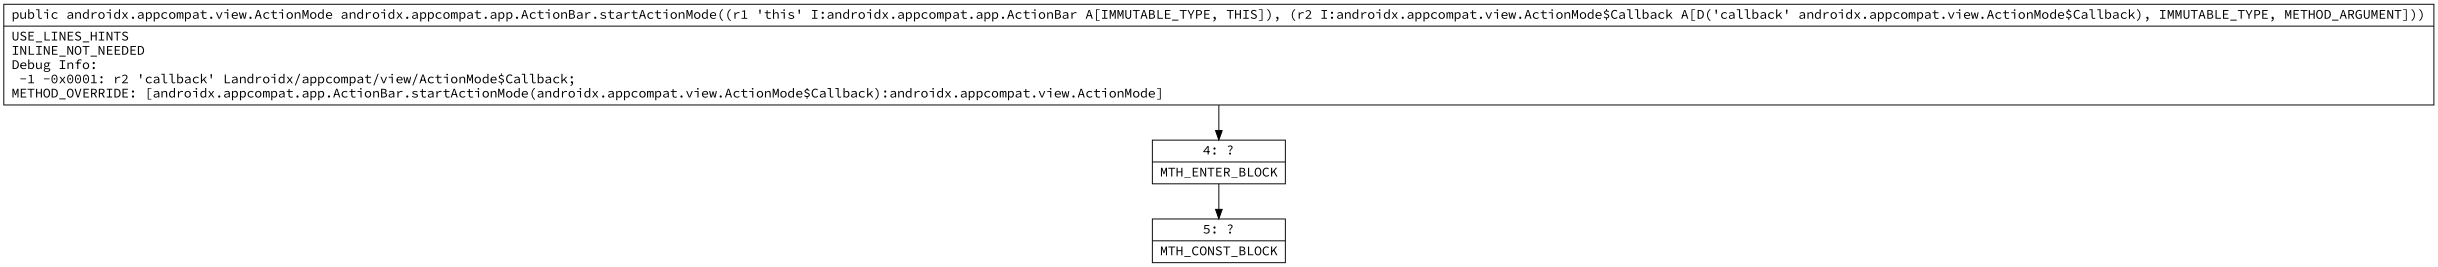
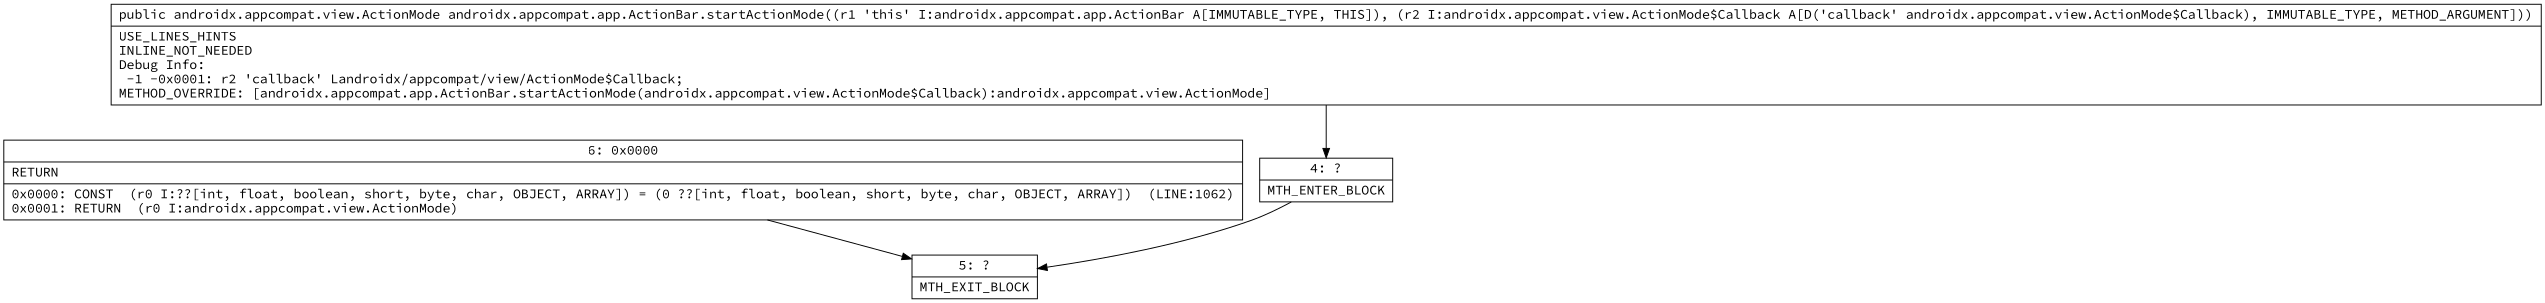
node "6: 0x0000": added
node "5: ?": text "MTH_CONST_BLOCK" -> "MTH_EXIT_BLOCK"
